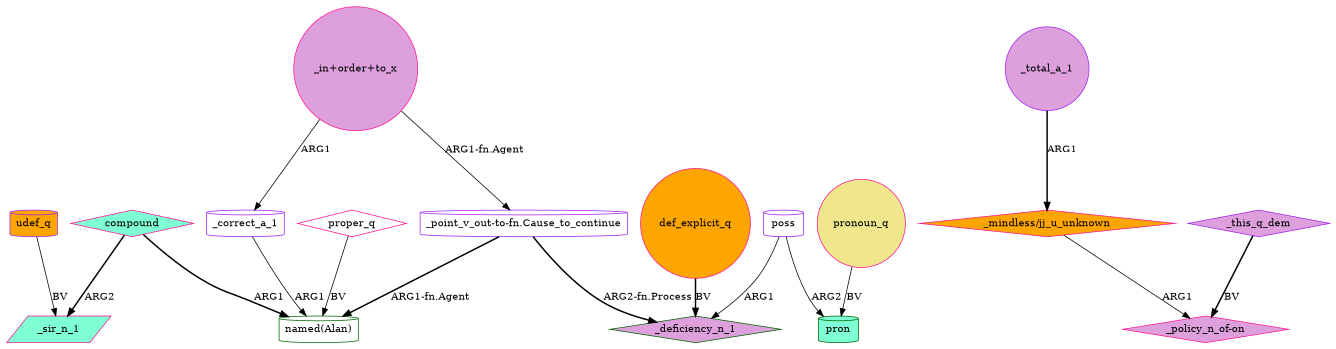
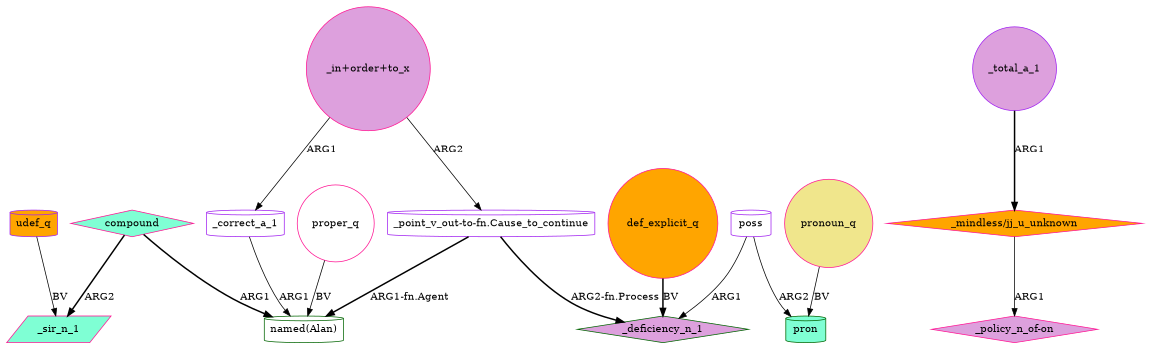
edge "_in+order+to_x" -> "_point_v_out-to-fn.Cause_to_continue": label "ARG1-fn.Agent" -> "ARG2"
node "proper_q": shape diamond -> circle
node "_this_q_dem": removed
